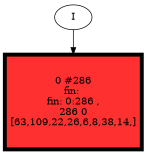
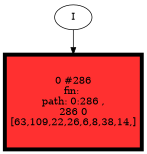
node "0 #286 fin: fin: 0:286 , 286 0 [63,109,22,26,6,8,38,14,]": label "0 #286 fin: fin: 0:286 , 286 0 [63,109,22,26,6,8,38,14,]" -> "0 #286 fin: path: 0:286 , 286 0 [63,109,22,26,6,8,38,14,]"
